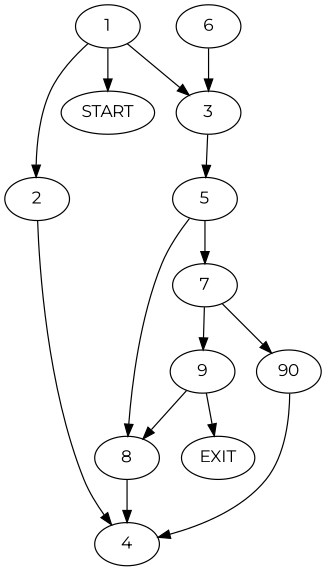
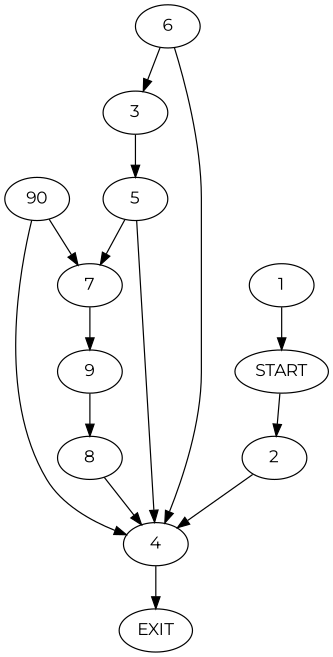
edge "1" -> "3": removed
edge "1" -> "2": now "START" -> "2"
edge "6" -> "4": added
edge "5" -> "8": now "5" -> "4"
edge "7" -> "90": reversed
edge "9" -> "EXIT": now "4" -> "EXIT"
